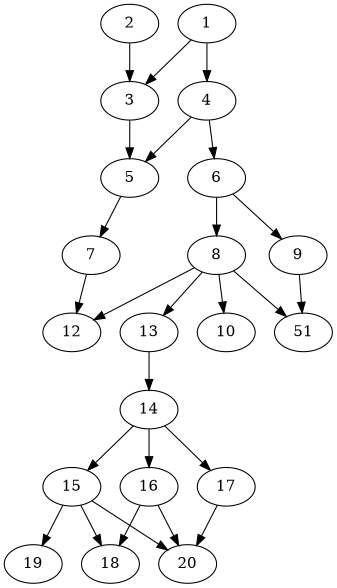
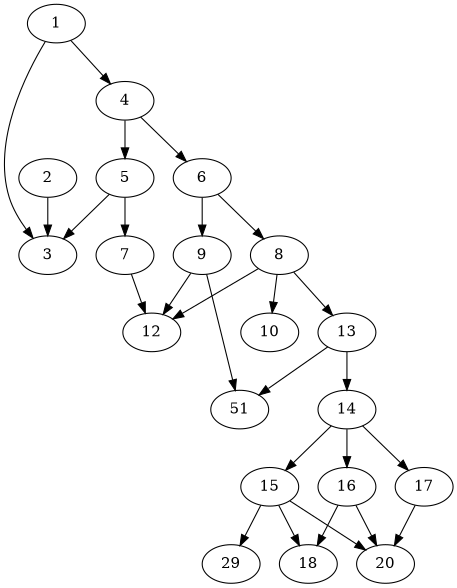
edge "3" -> "5": reversed
edge "9" -> "12": added
edge "8" -> "51": now "13" -> "51"
node "19": label "19" -> "29"
